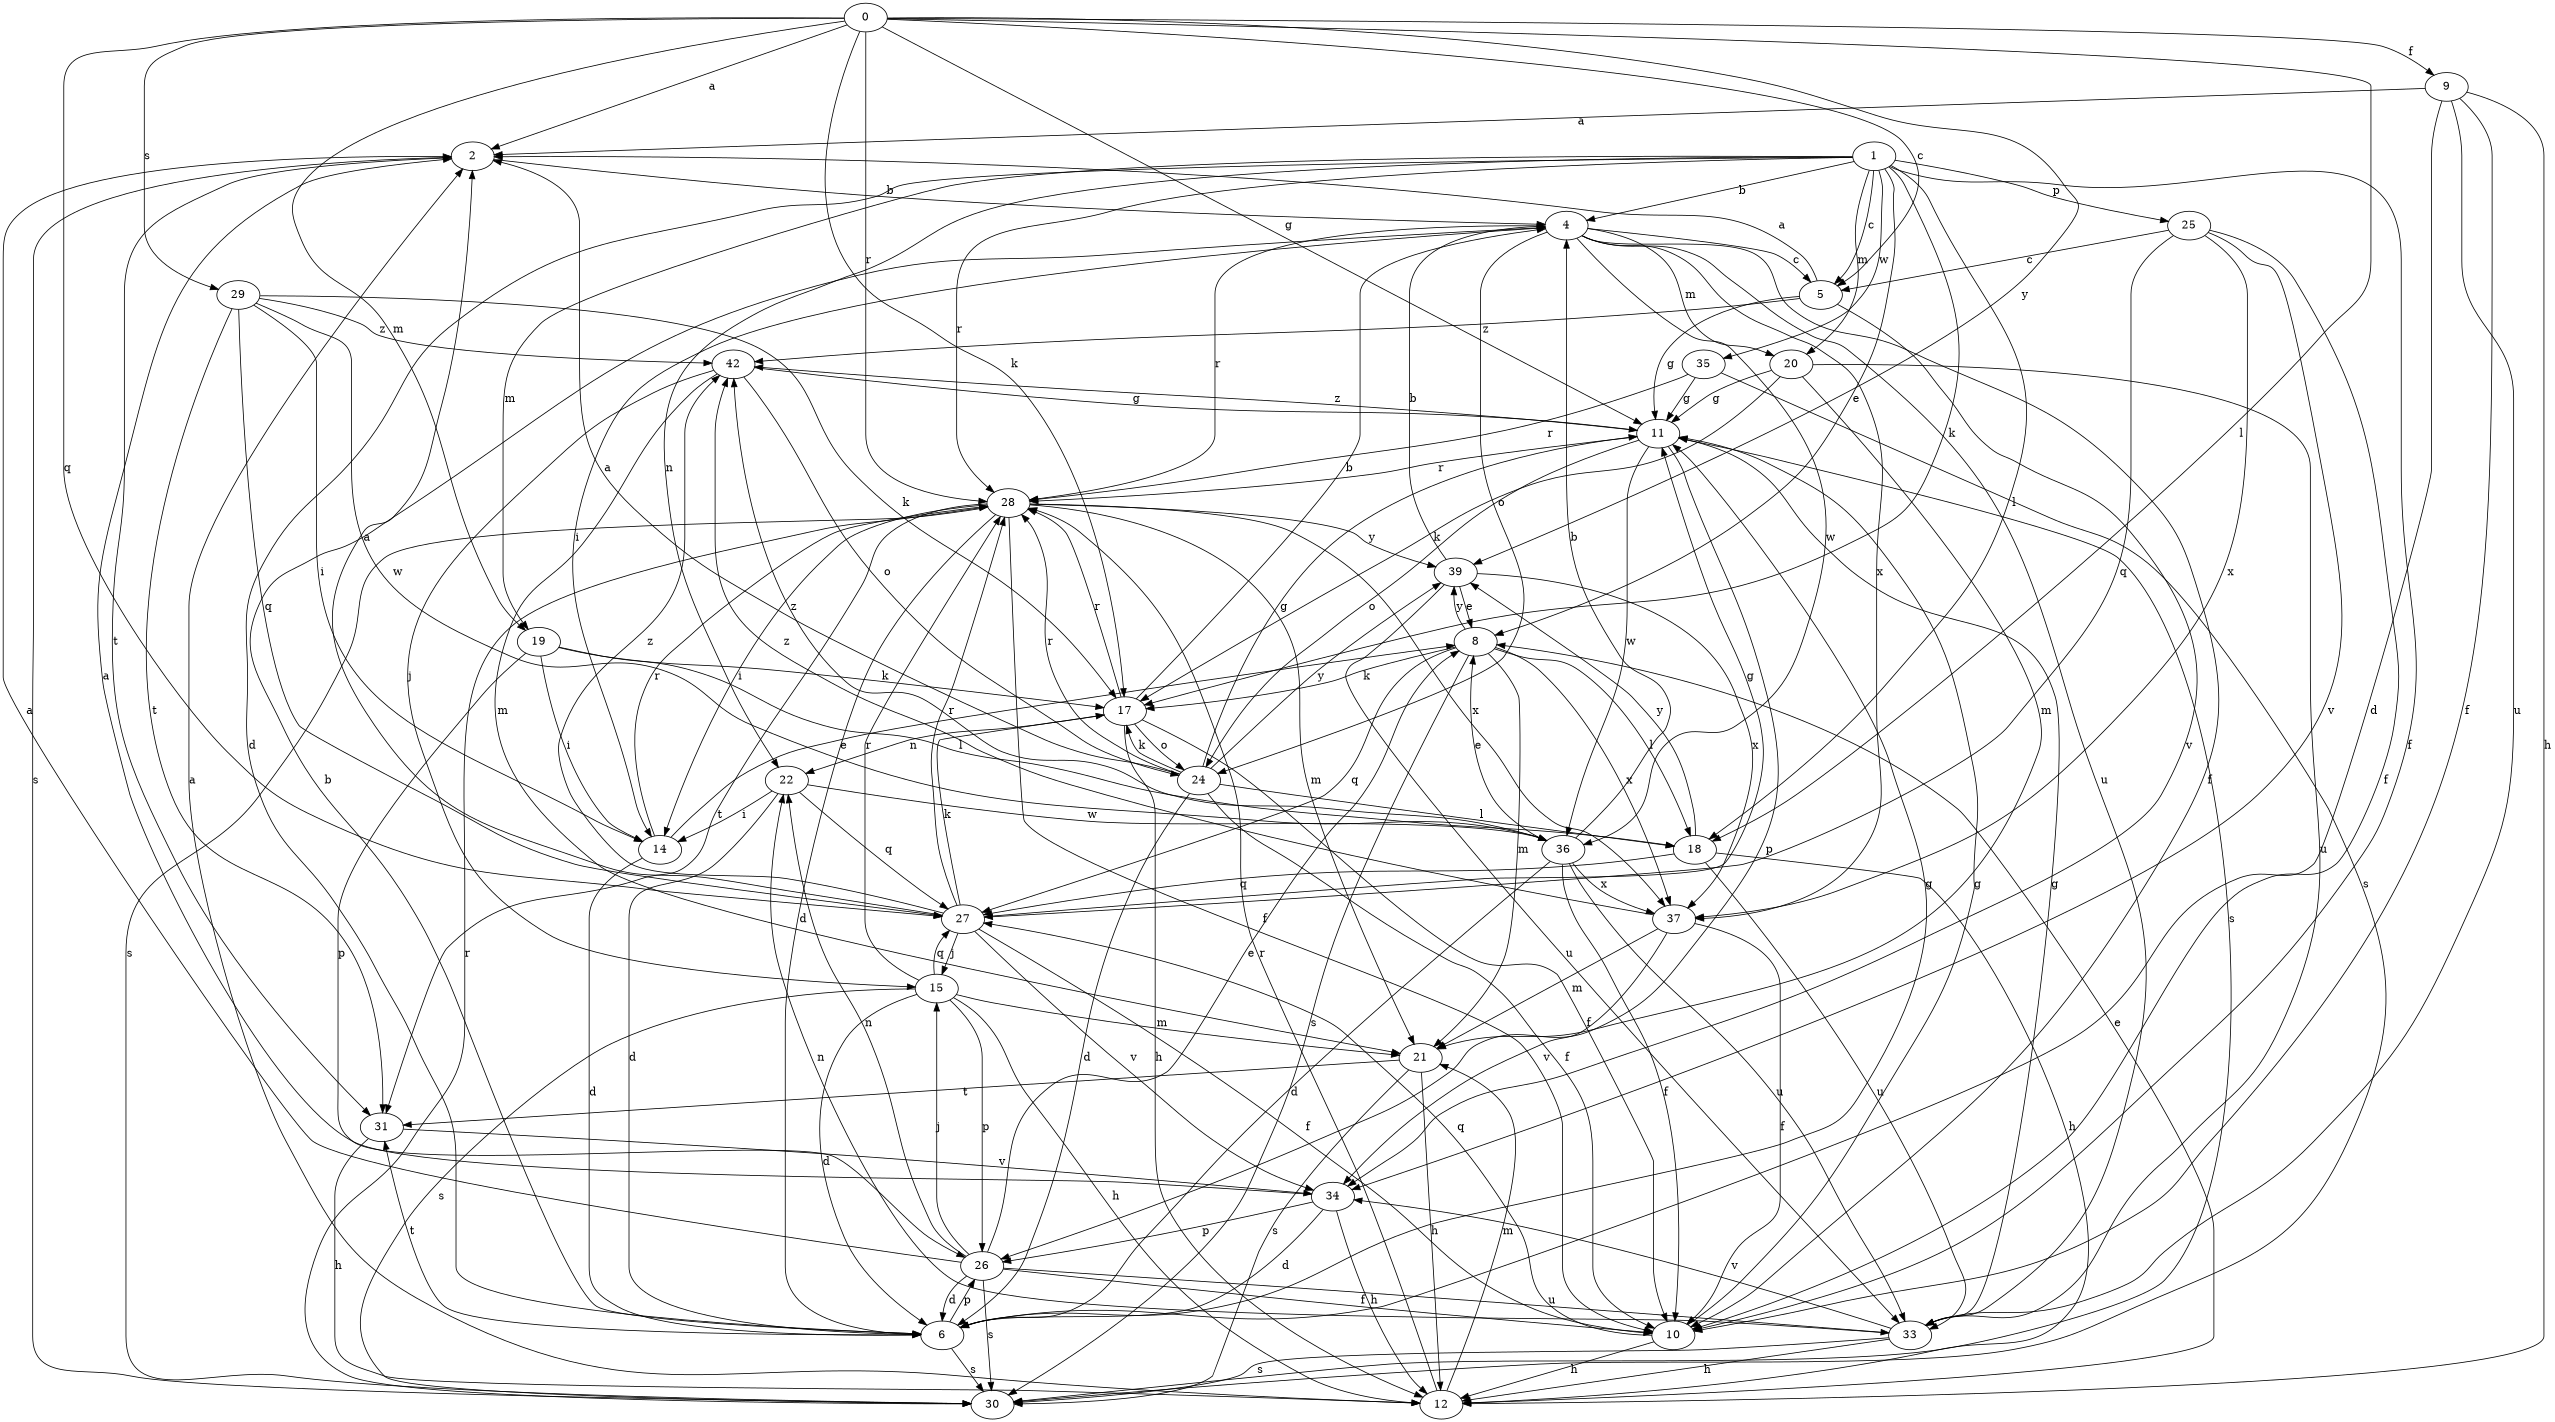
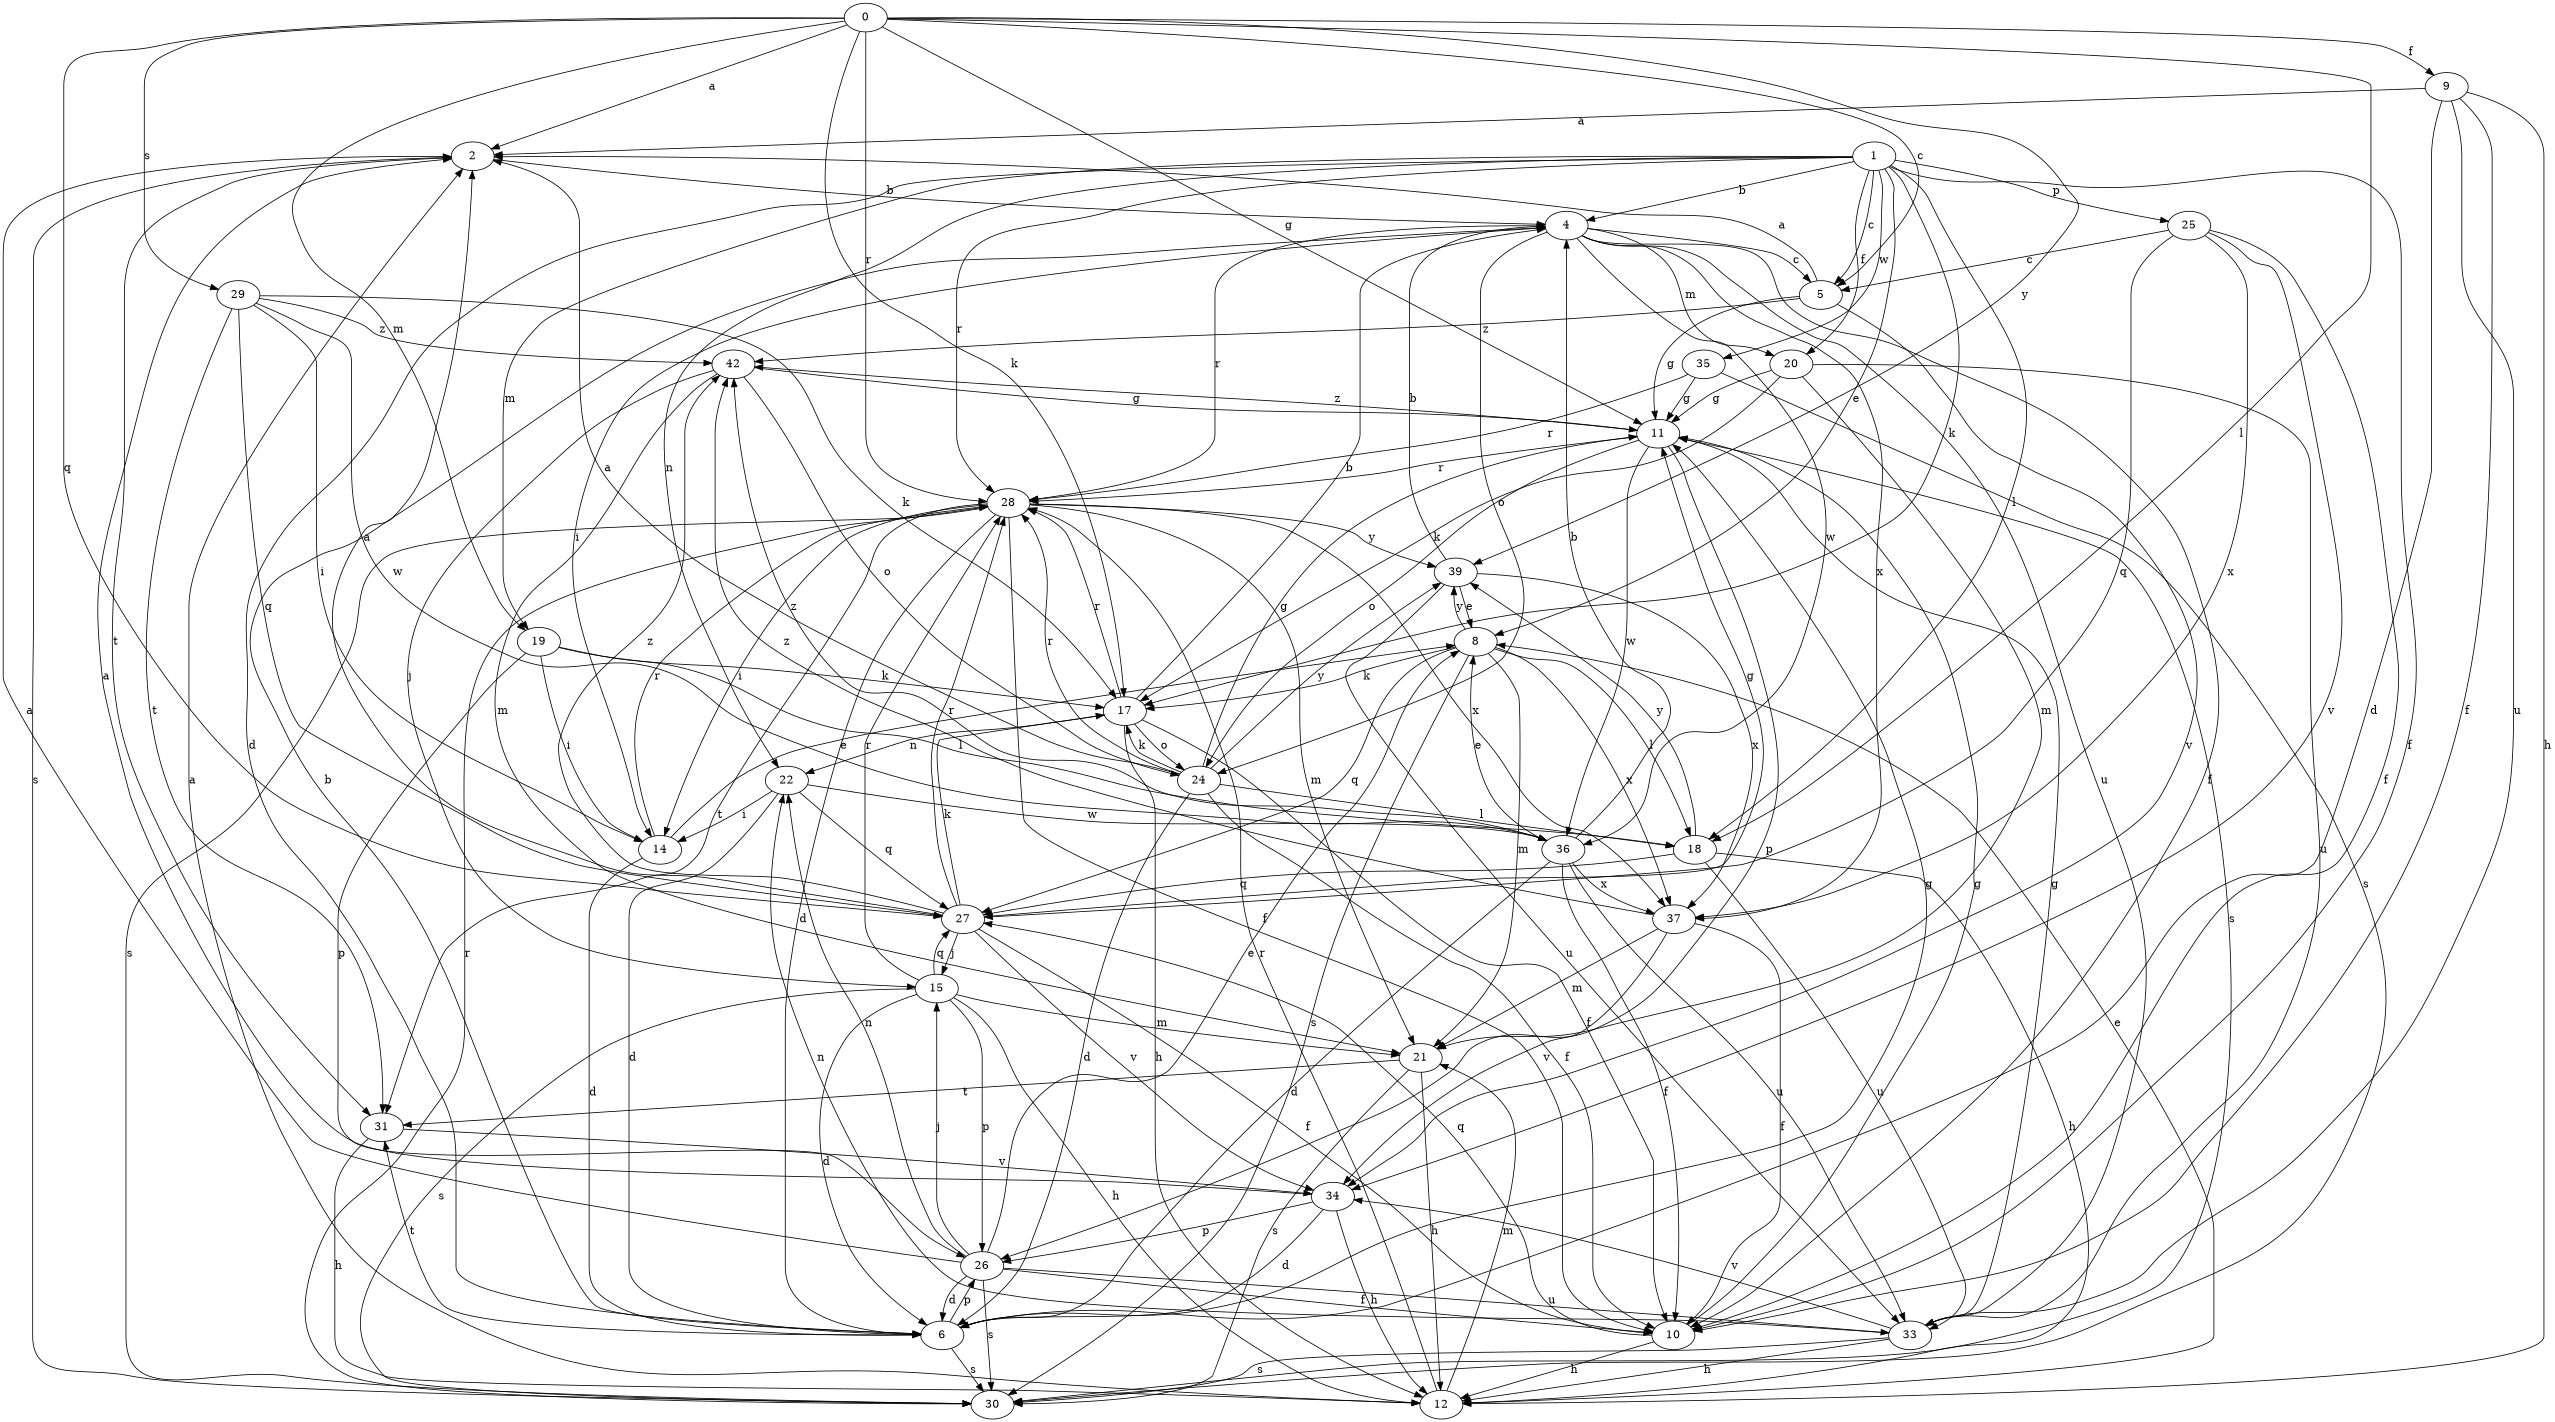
edge "1" -> "20": label "m" -> "f"
